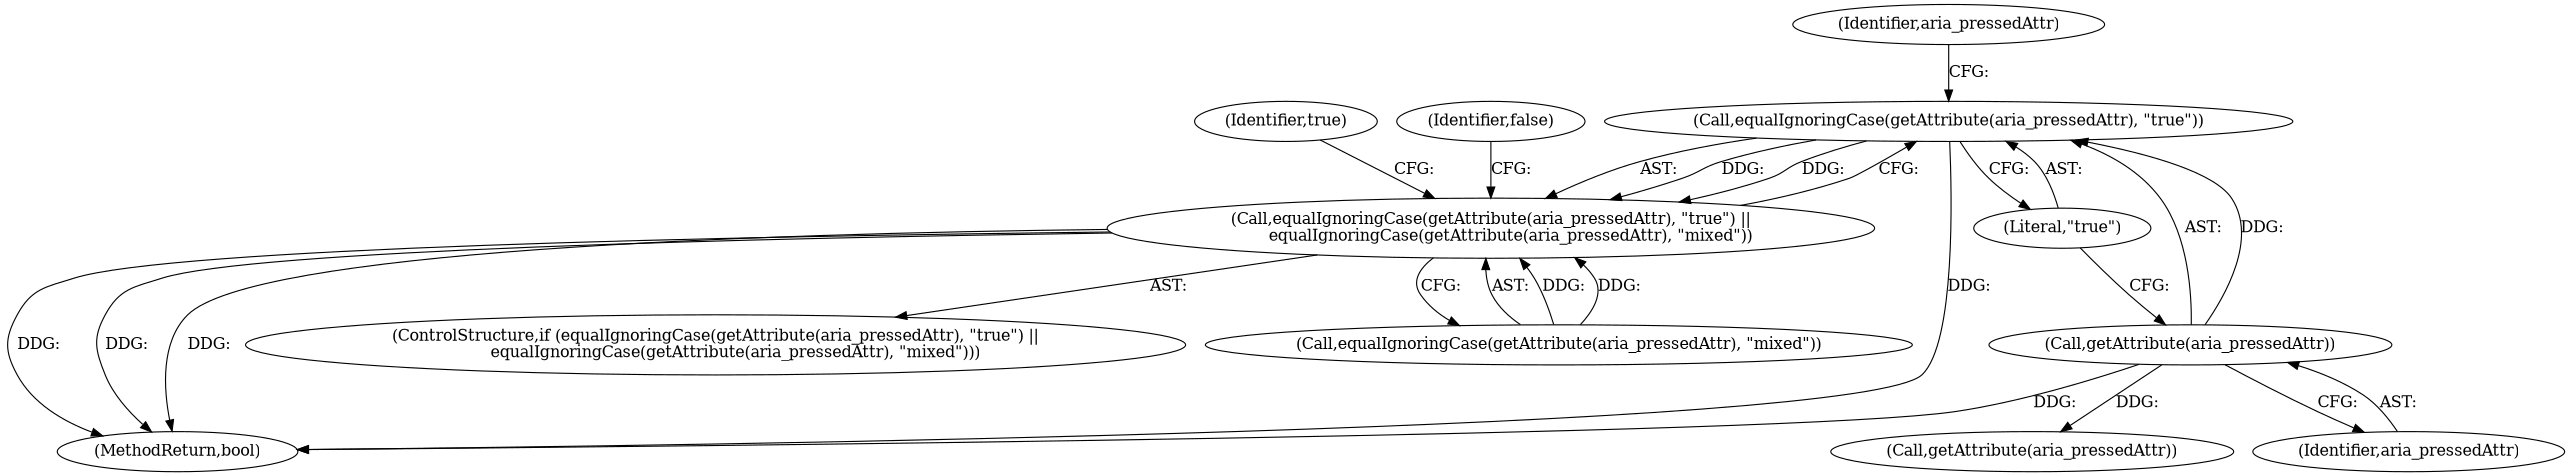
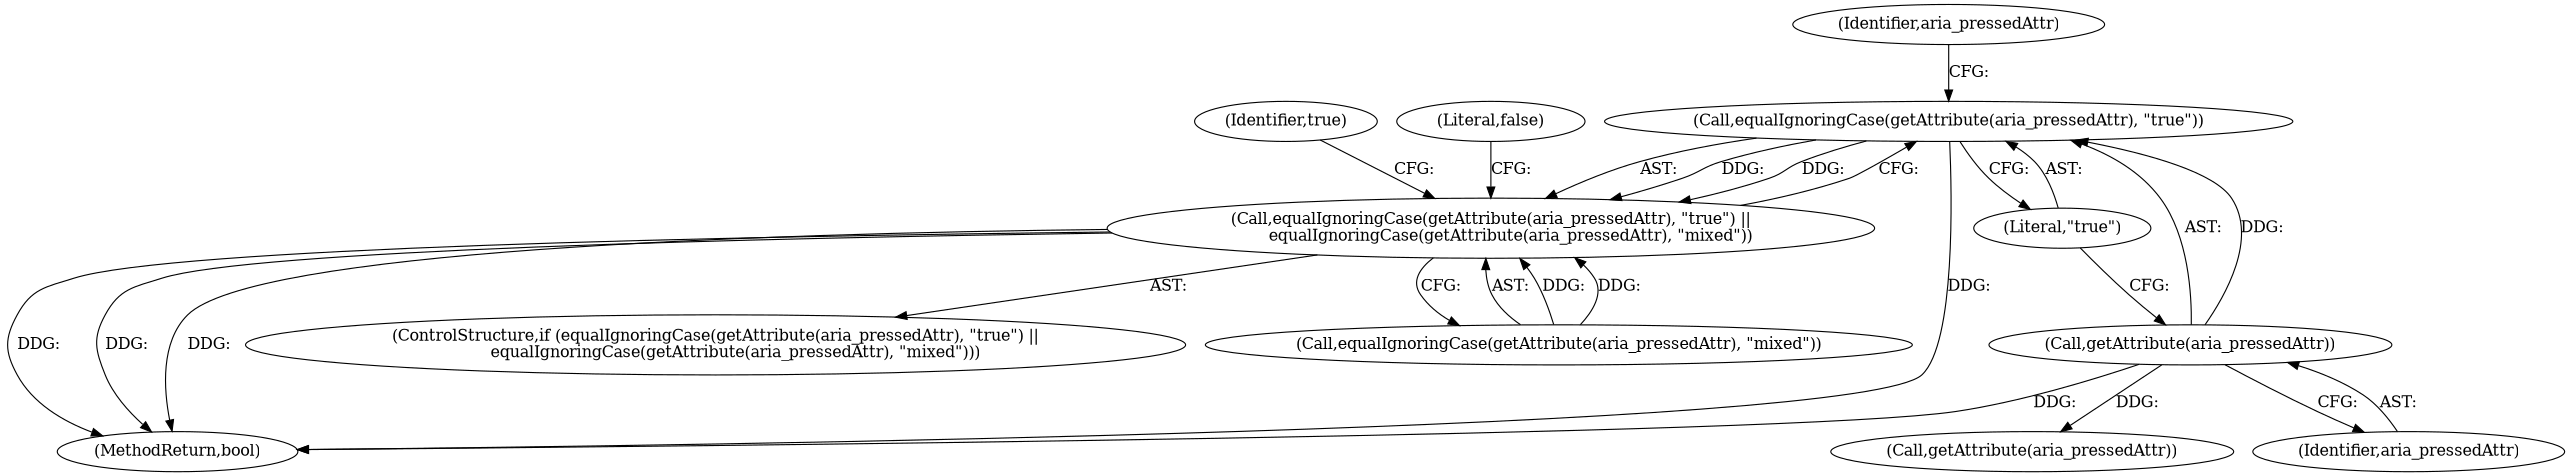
node "(Identifier,false)": label "(Identifier,false)" -> "(Literal,false)"
